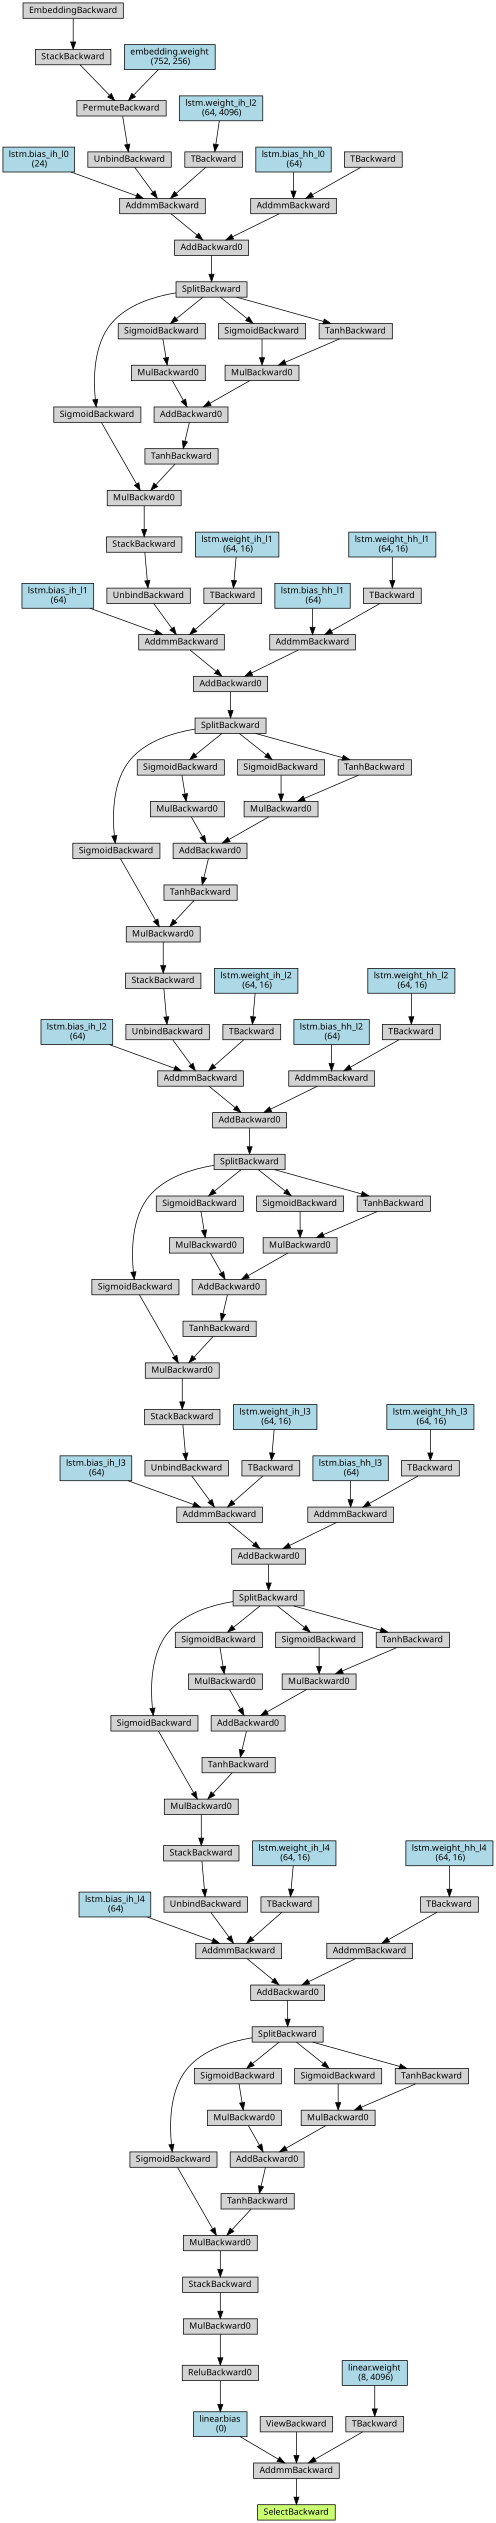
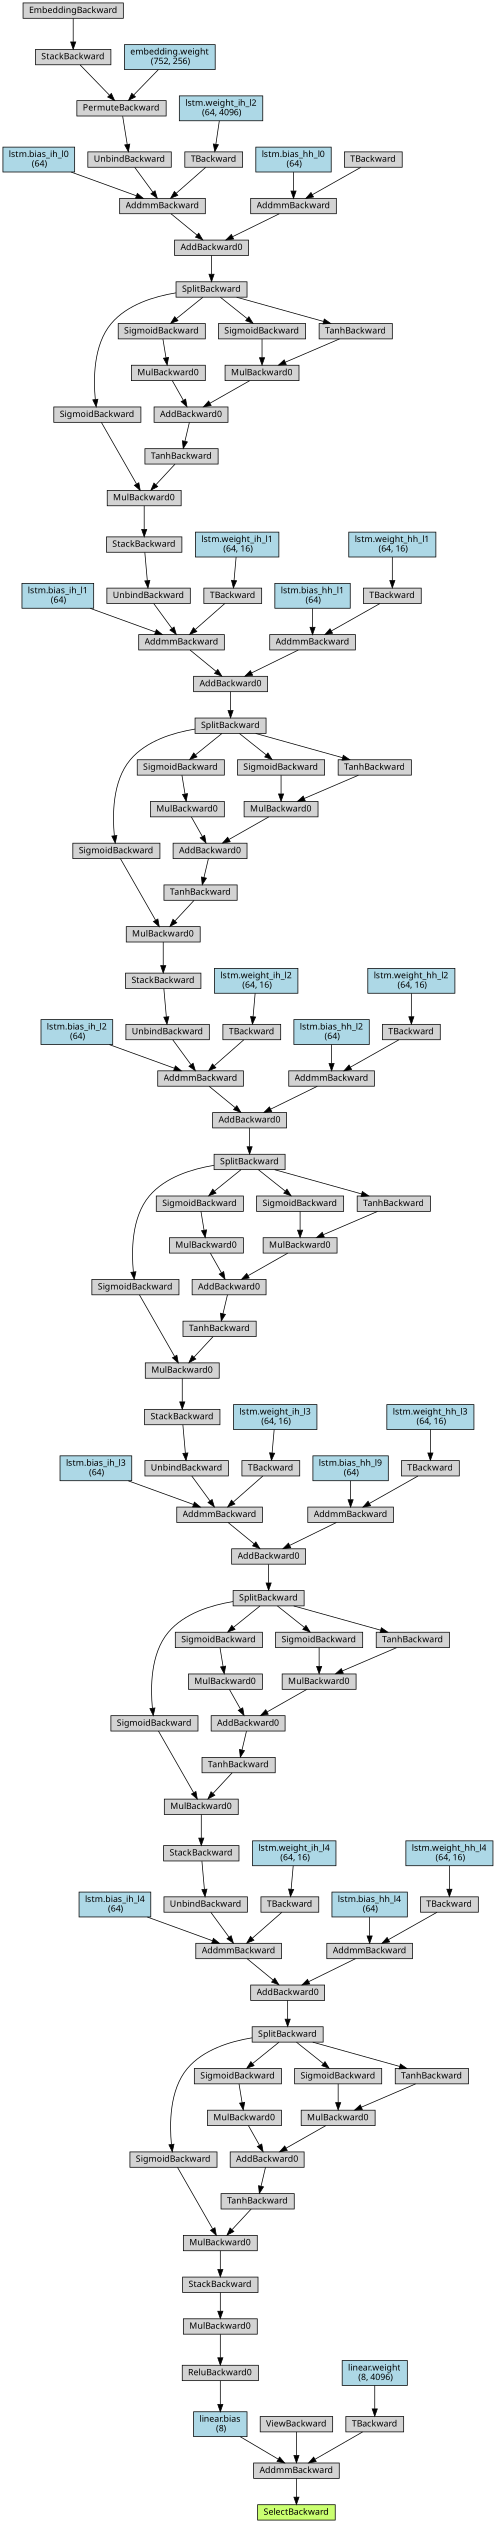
node "lstm.bias_ih_l0 (24)": label "lstm.bias_ih_l0 (24)" -> "lstm.bias_ih_l0 (64)"
node "lstm.bias_hh_l3 (64)": label "lstm.bias_hh_l3 (64)" -> "lstm.bias_hh_l9 (64)"
node "lstm.bias_hh_l4 (64)": added
node "linear.bias (0)": label "linear.bias (0)" -> "linear.bias (8)"
